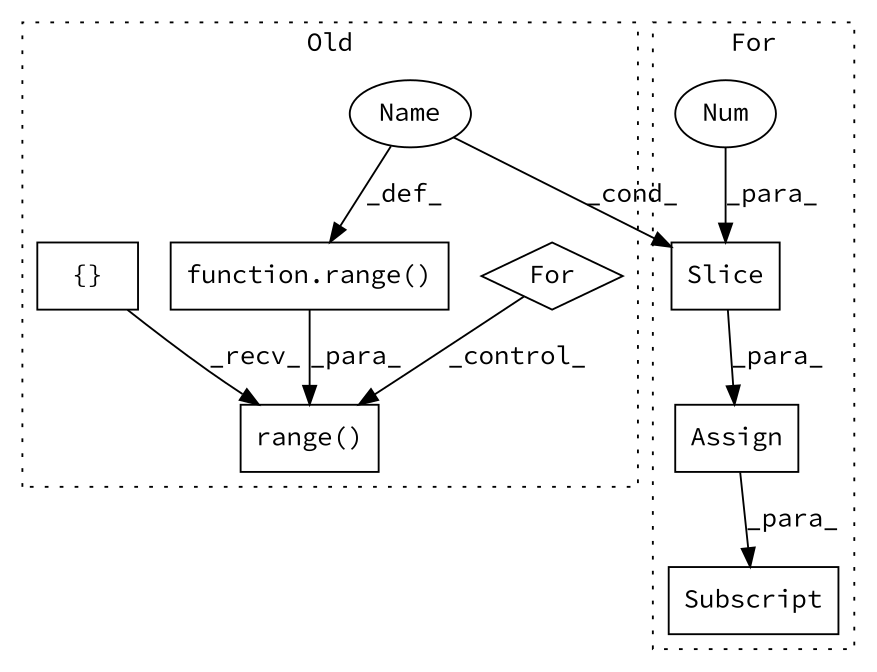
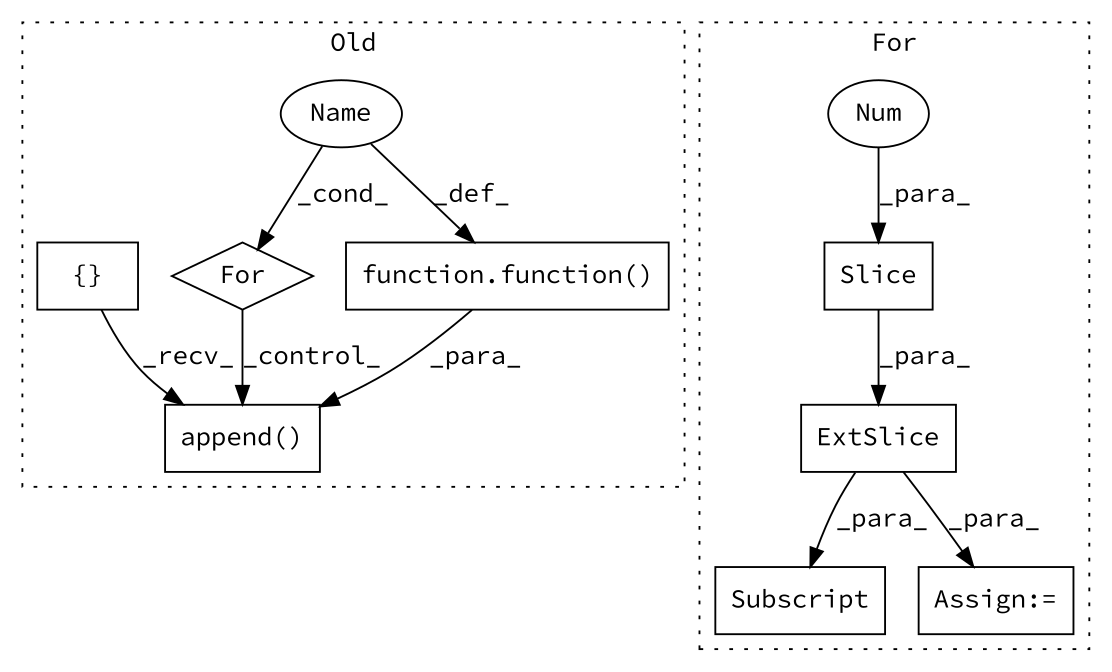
edge "Name" -> "Slice": now "Name" -> "For"
node "function.range()": label "function.range()" -> "function.function()"
node "range()": label "range()" -> "append()"
node "Assign": label "Assign" -> "ExtSlice"
node "Assign:=": added
